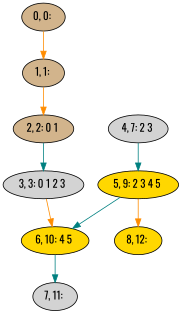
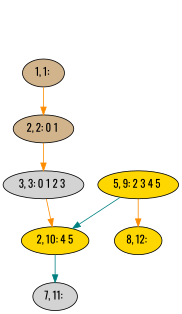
node "0, 0:": removed
node "4, 7: 2 3": removed
edge "2, 2: 0 1" -> "3, 3: 0 1 2 3": color teal -> darkorange
node "6, 10: 4 5": label "6, 10: 4 5" -> "2, 10: 4 5"
